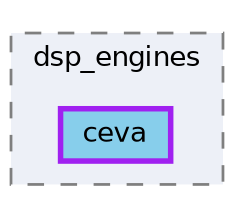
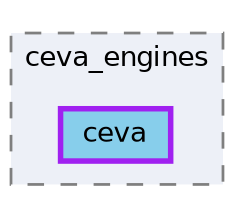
cluster "dsp_engines": label "dsp_engines" -> "ceva_engines"
